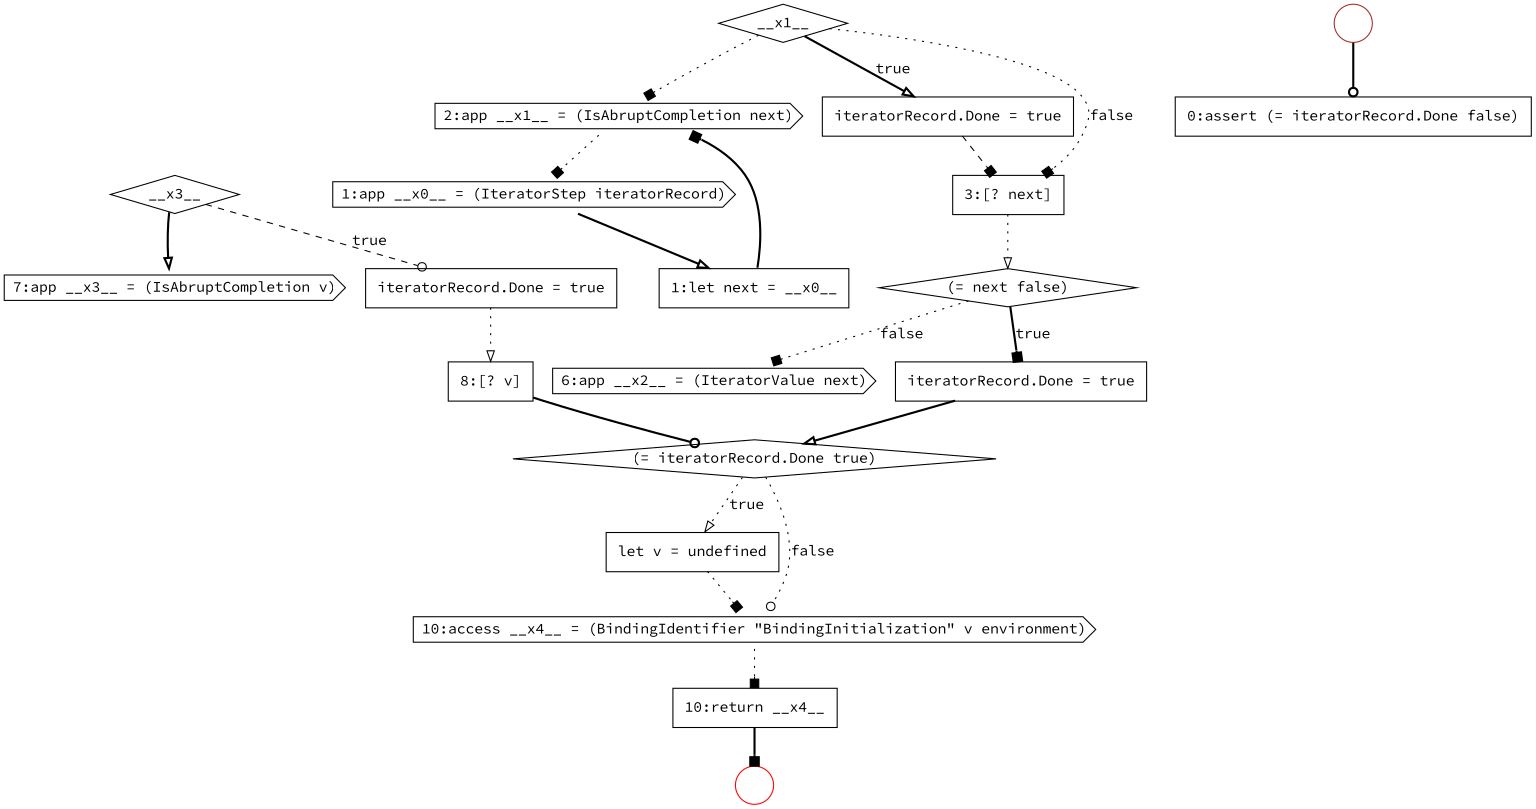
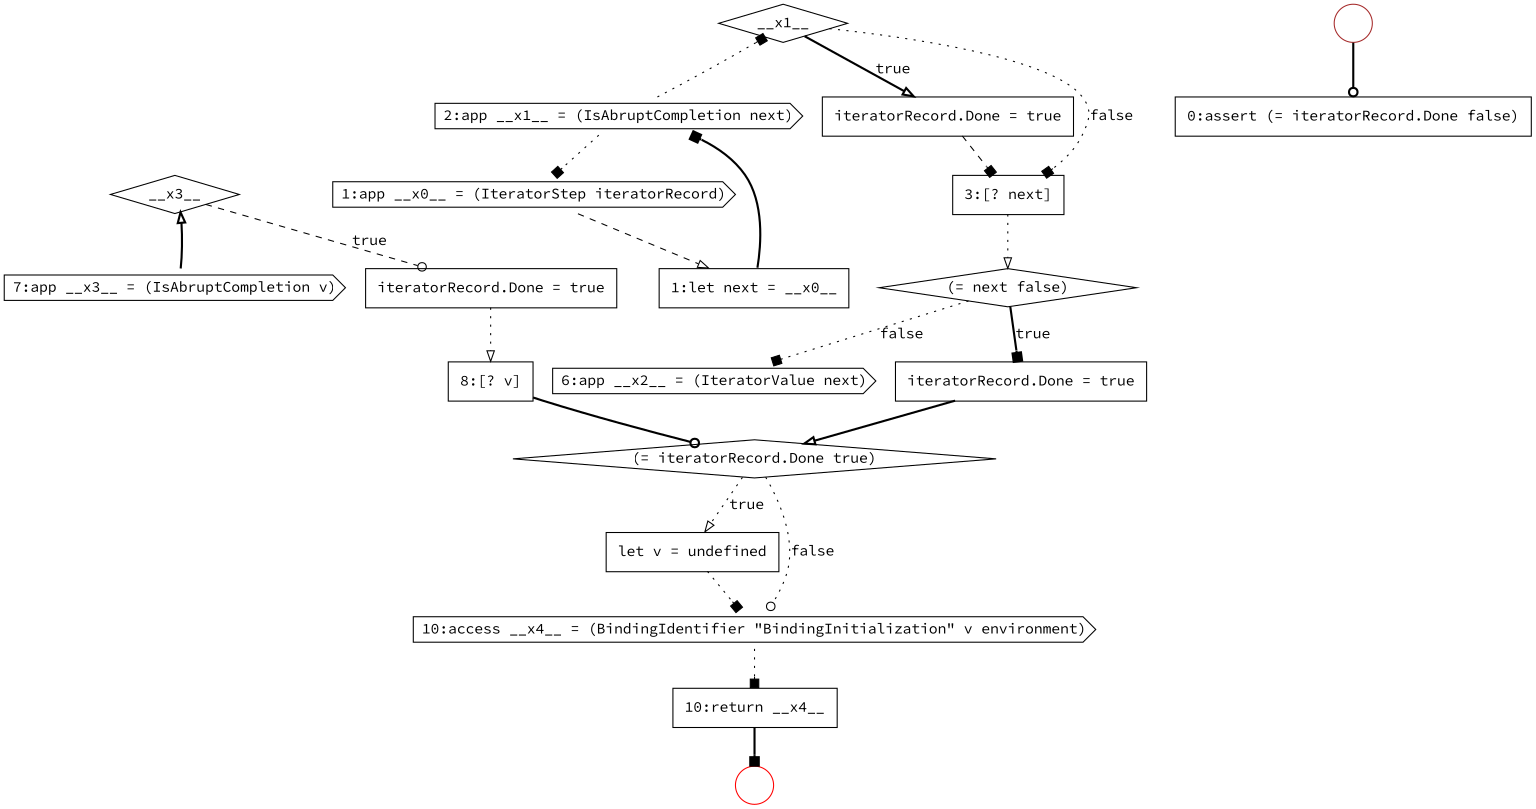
edge "__x1__" -> "2:app __x1__ = (IsAbruptCompletion next)": reversed
edge "__x3__" -> "7:app __x3__ = (IsAbruptCompletion v)": reversed
edge "1:app __x0__ = (IteratorStep iteratorRecord)" -> "1:let next = __x0__": style bold -> dashed
